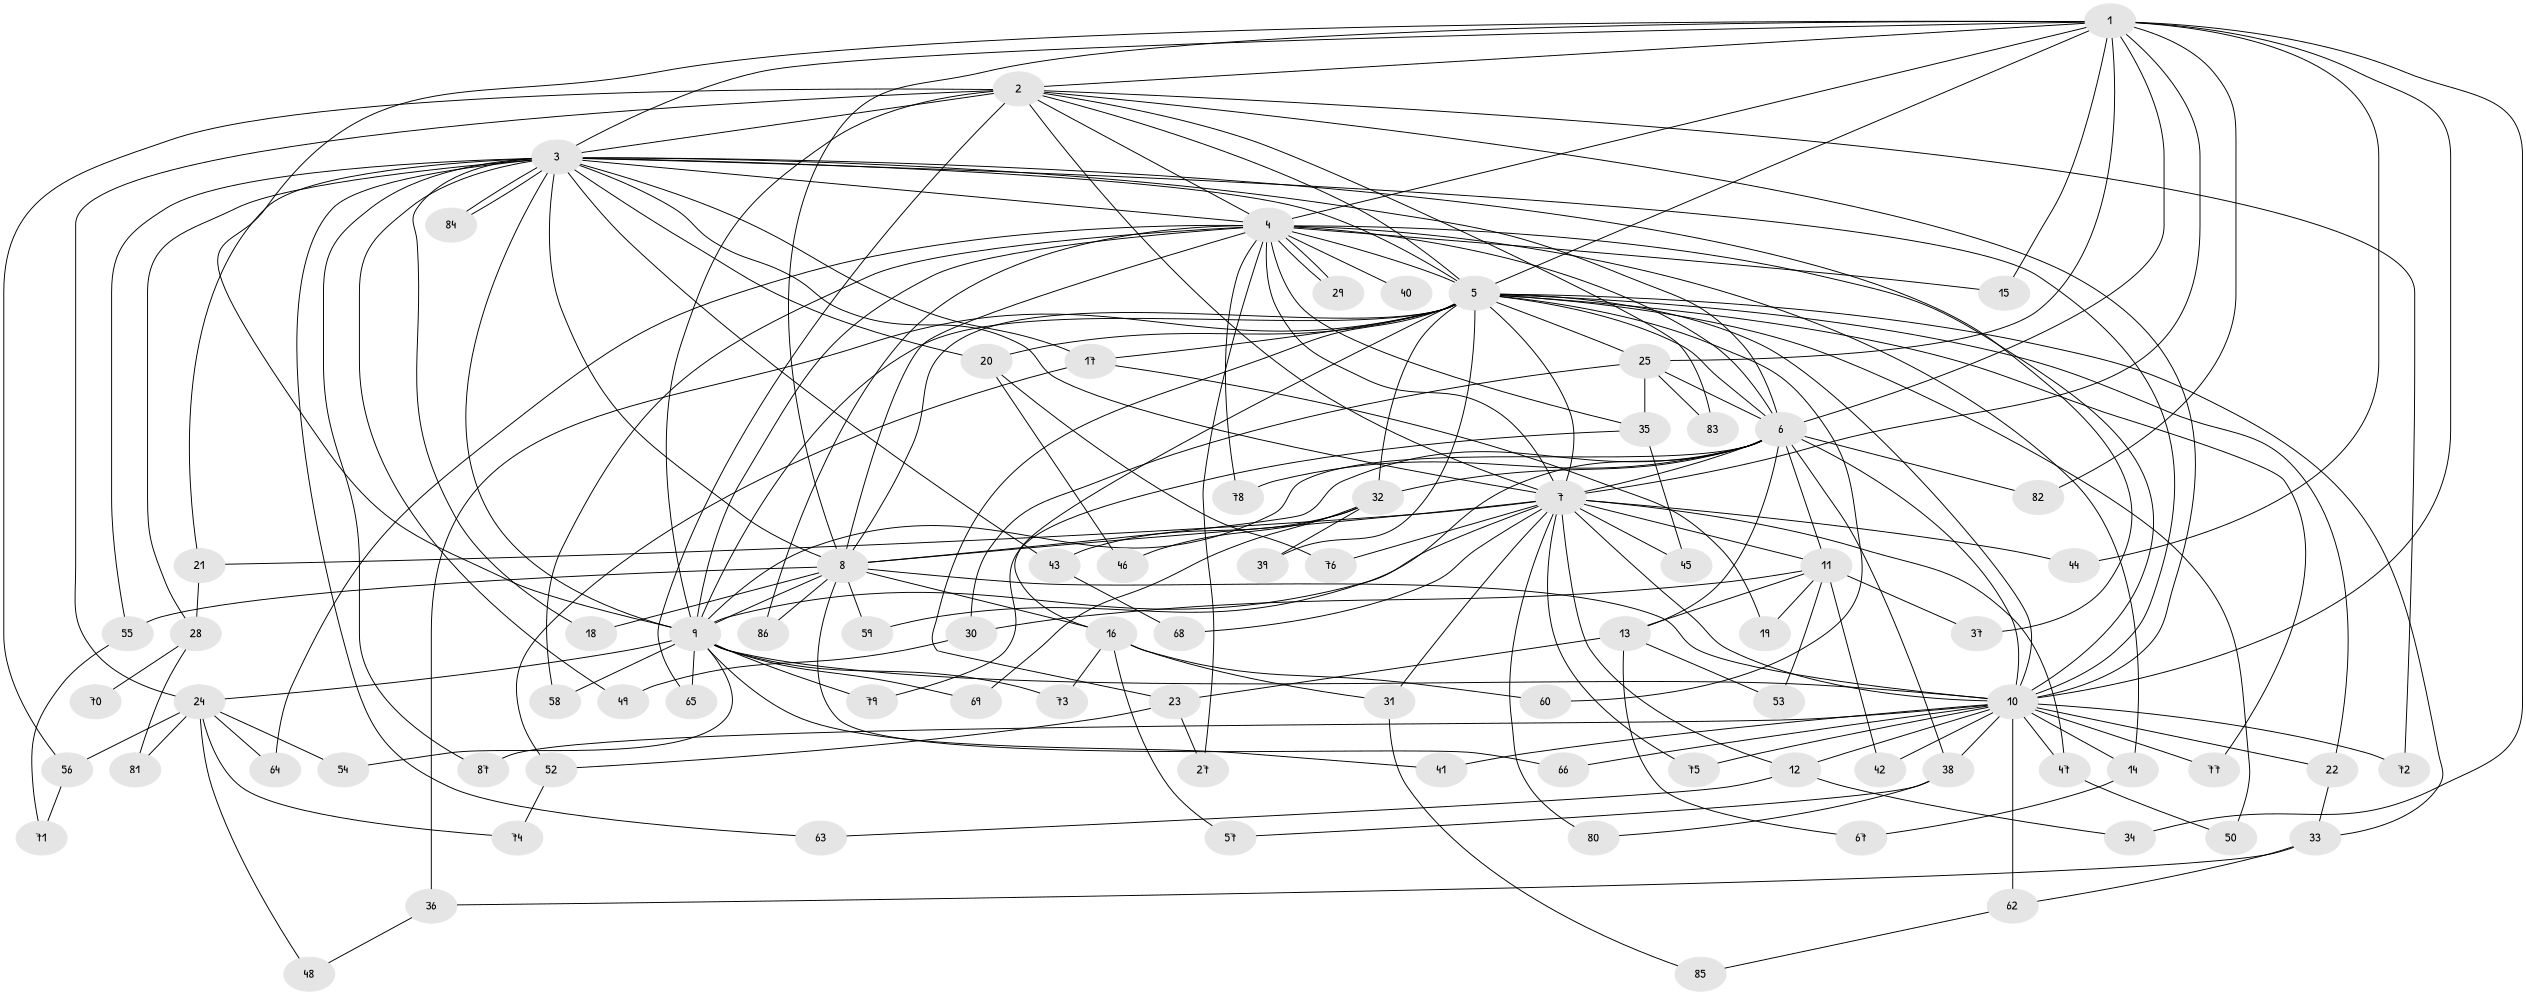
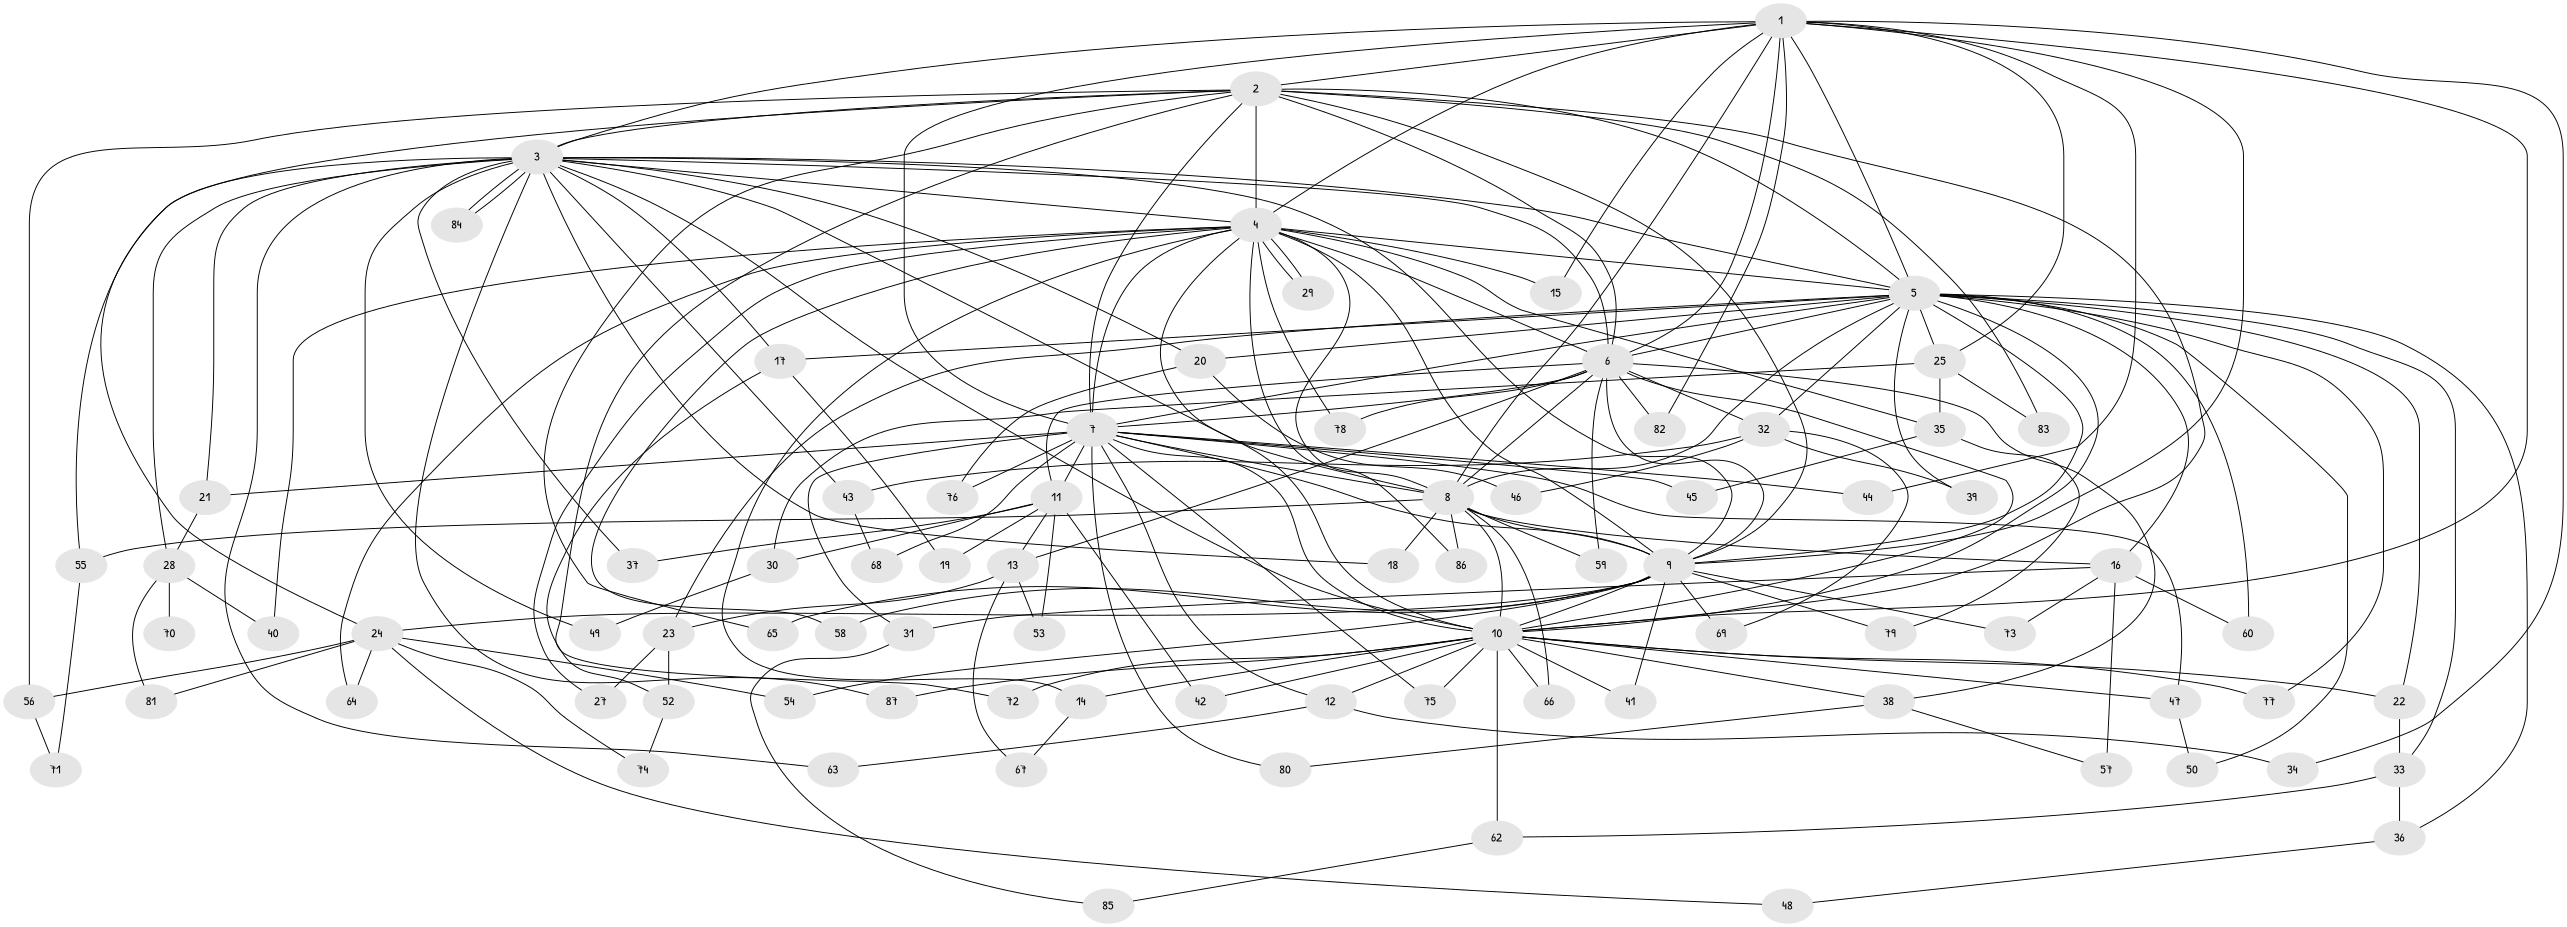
edge "3" -- "7": removed
edge "25" -- "6": now "2" -- "6"
edge "28" -- "40": added
